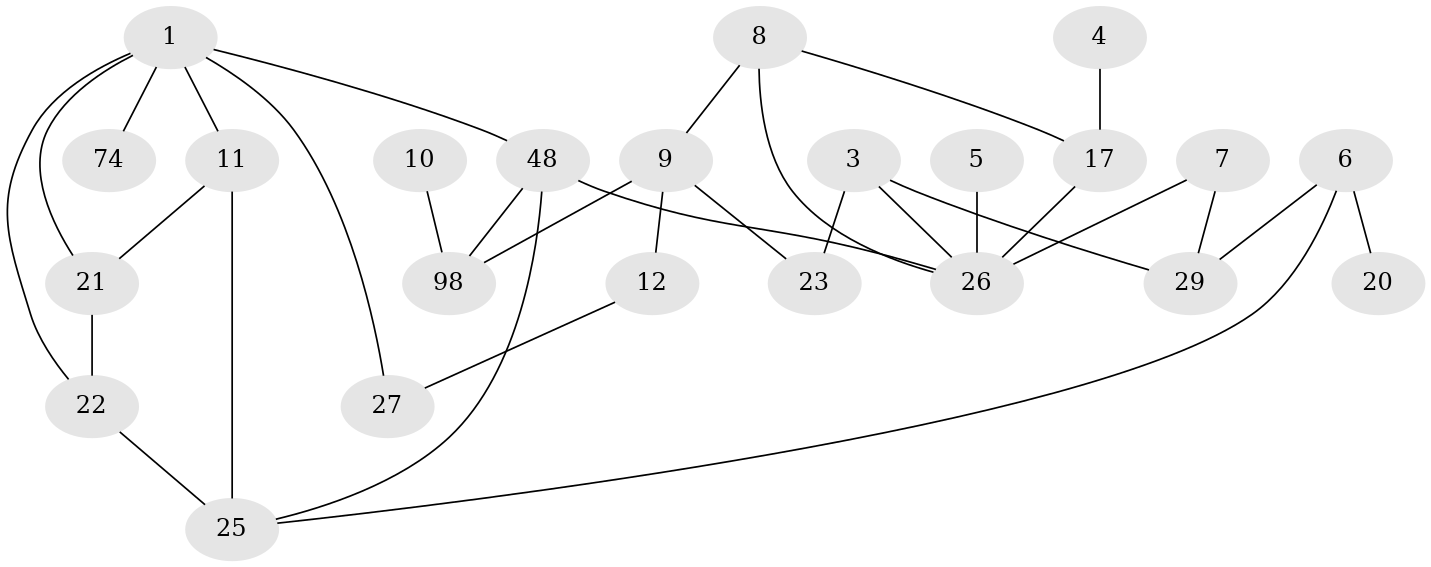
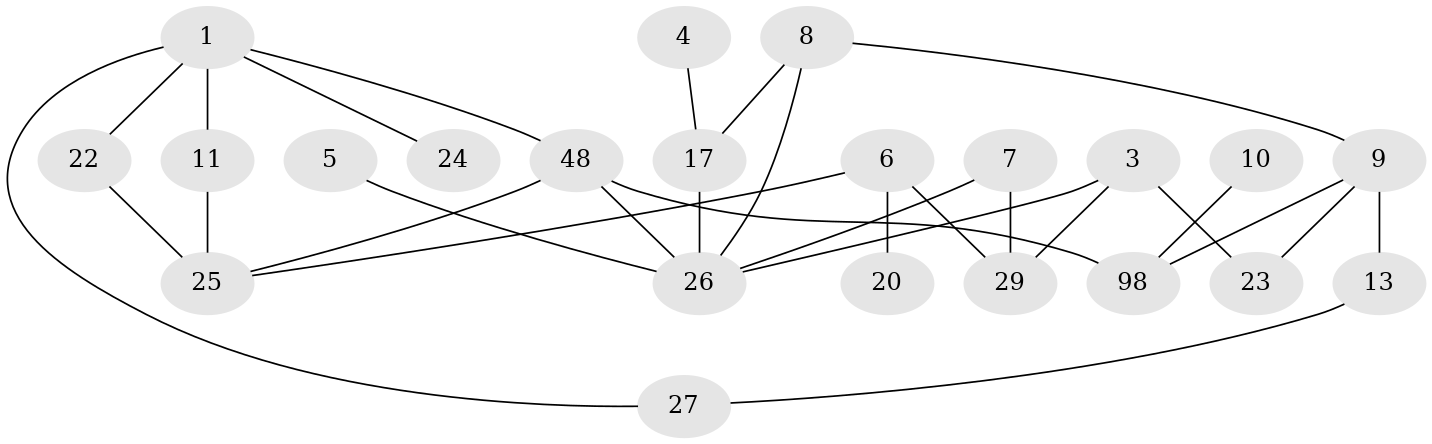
node "74": label "74" -> "24"
node "21": removed
node "12": label "12" -> "13"
